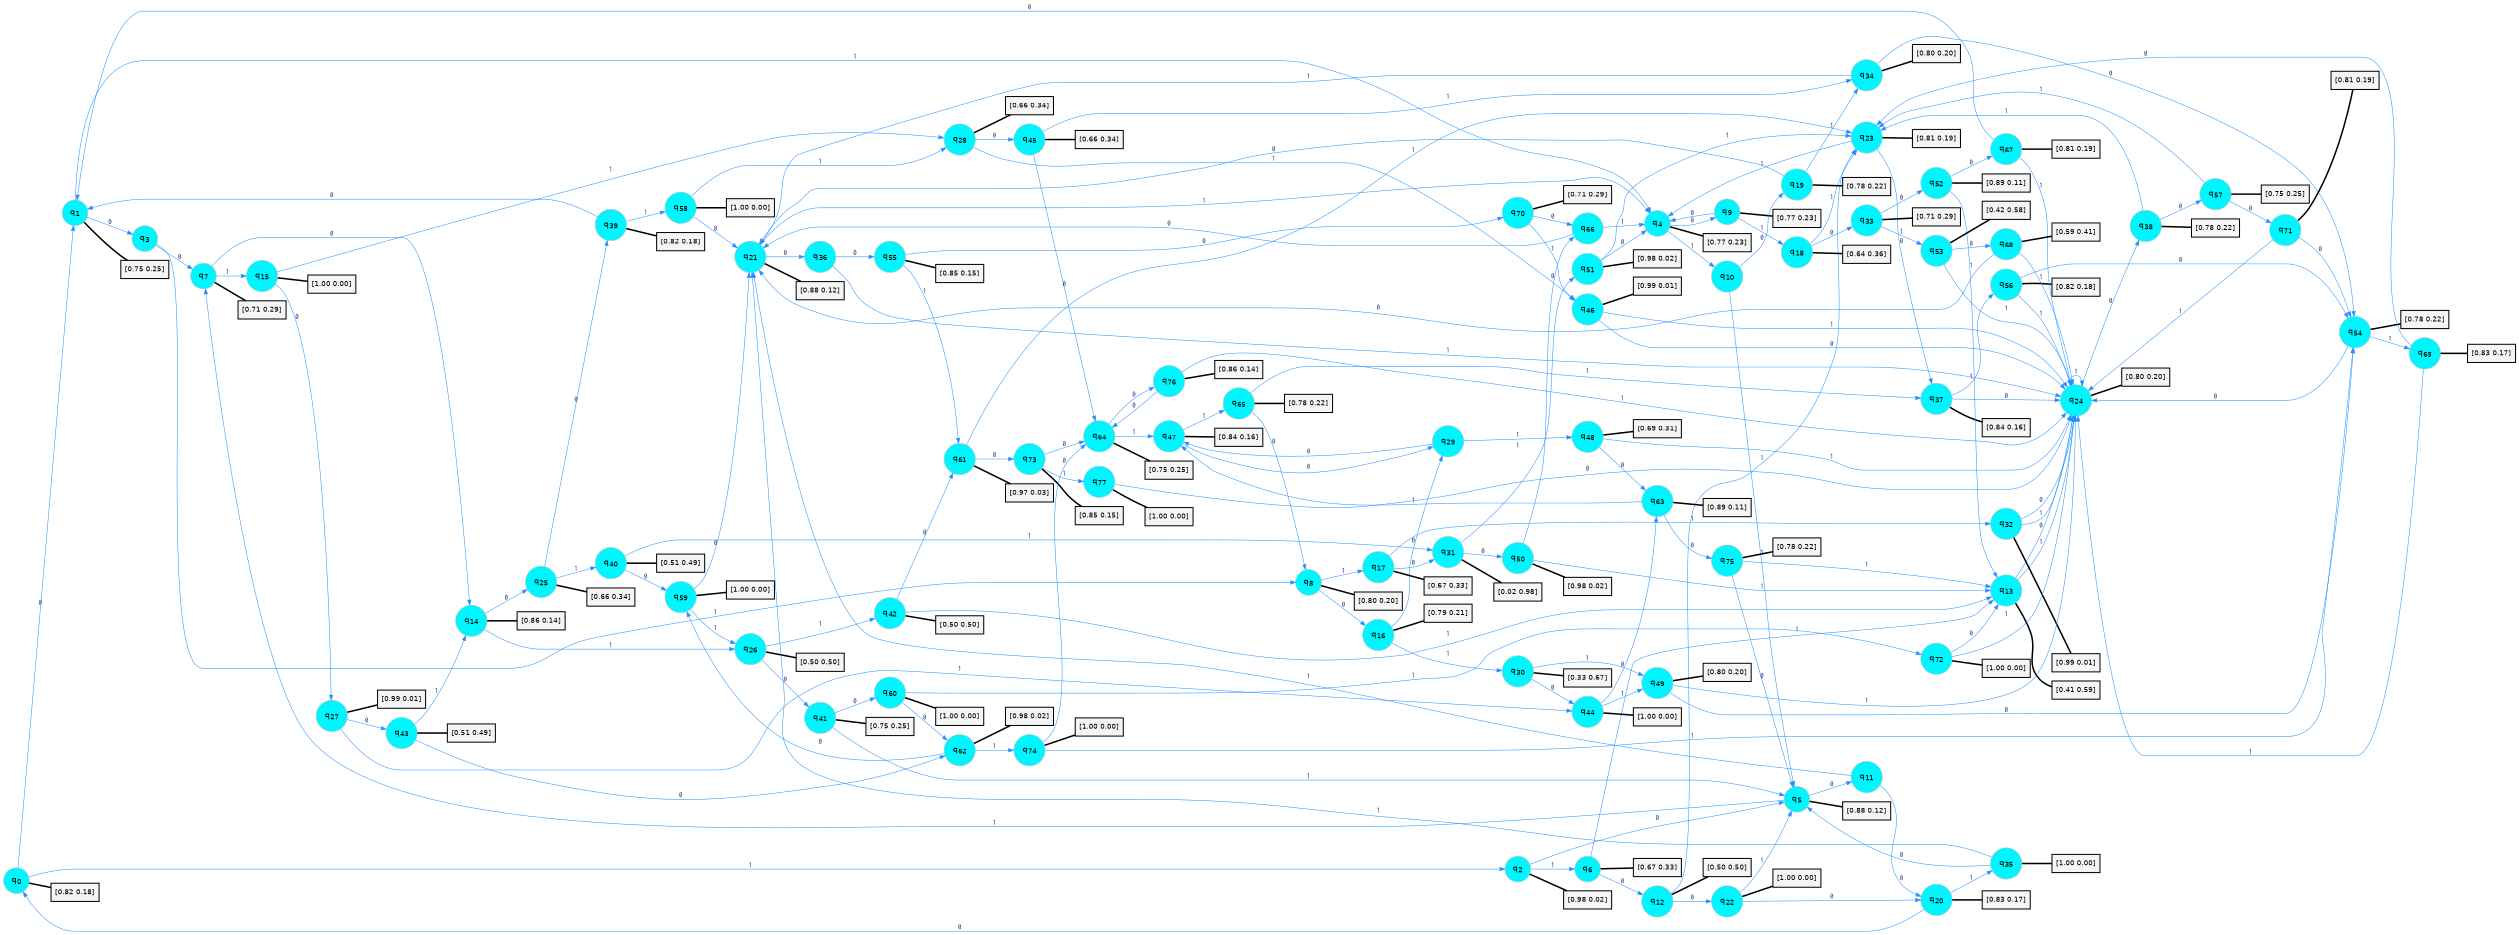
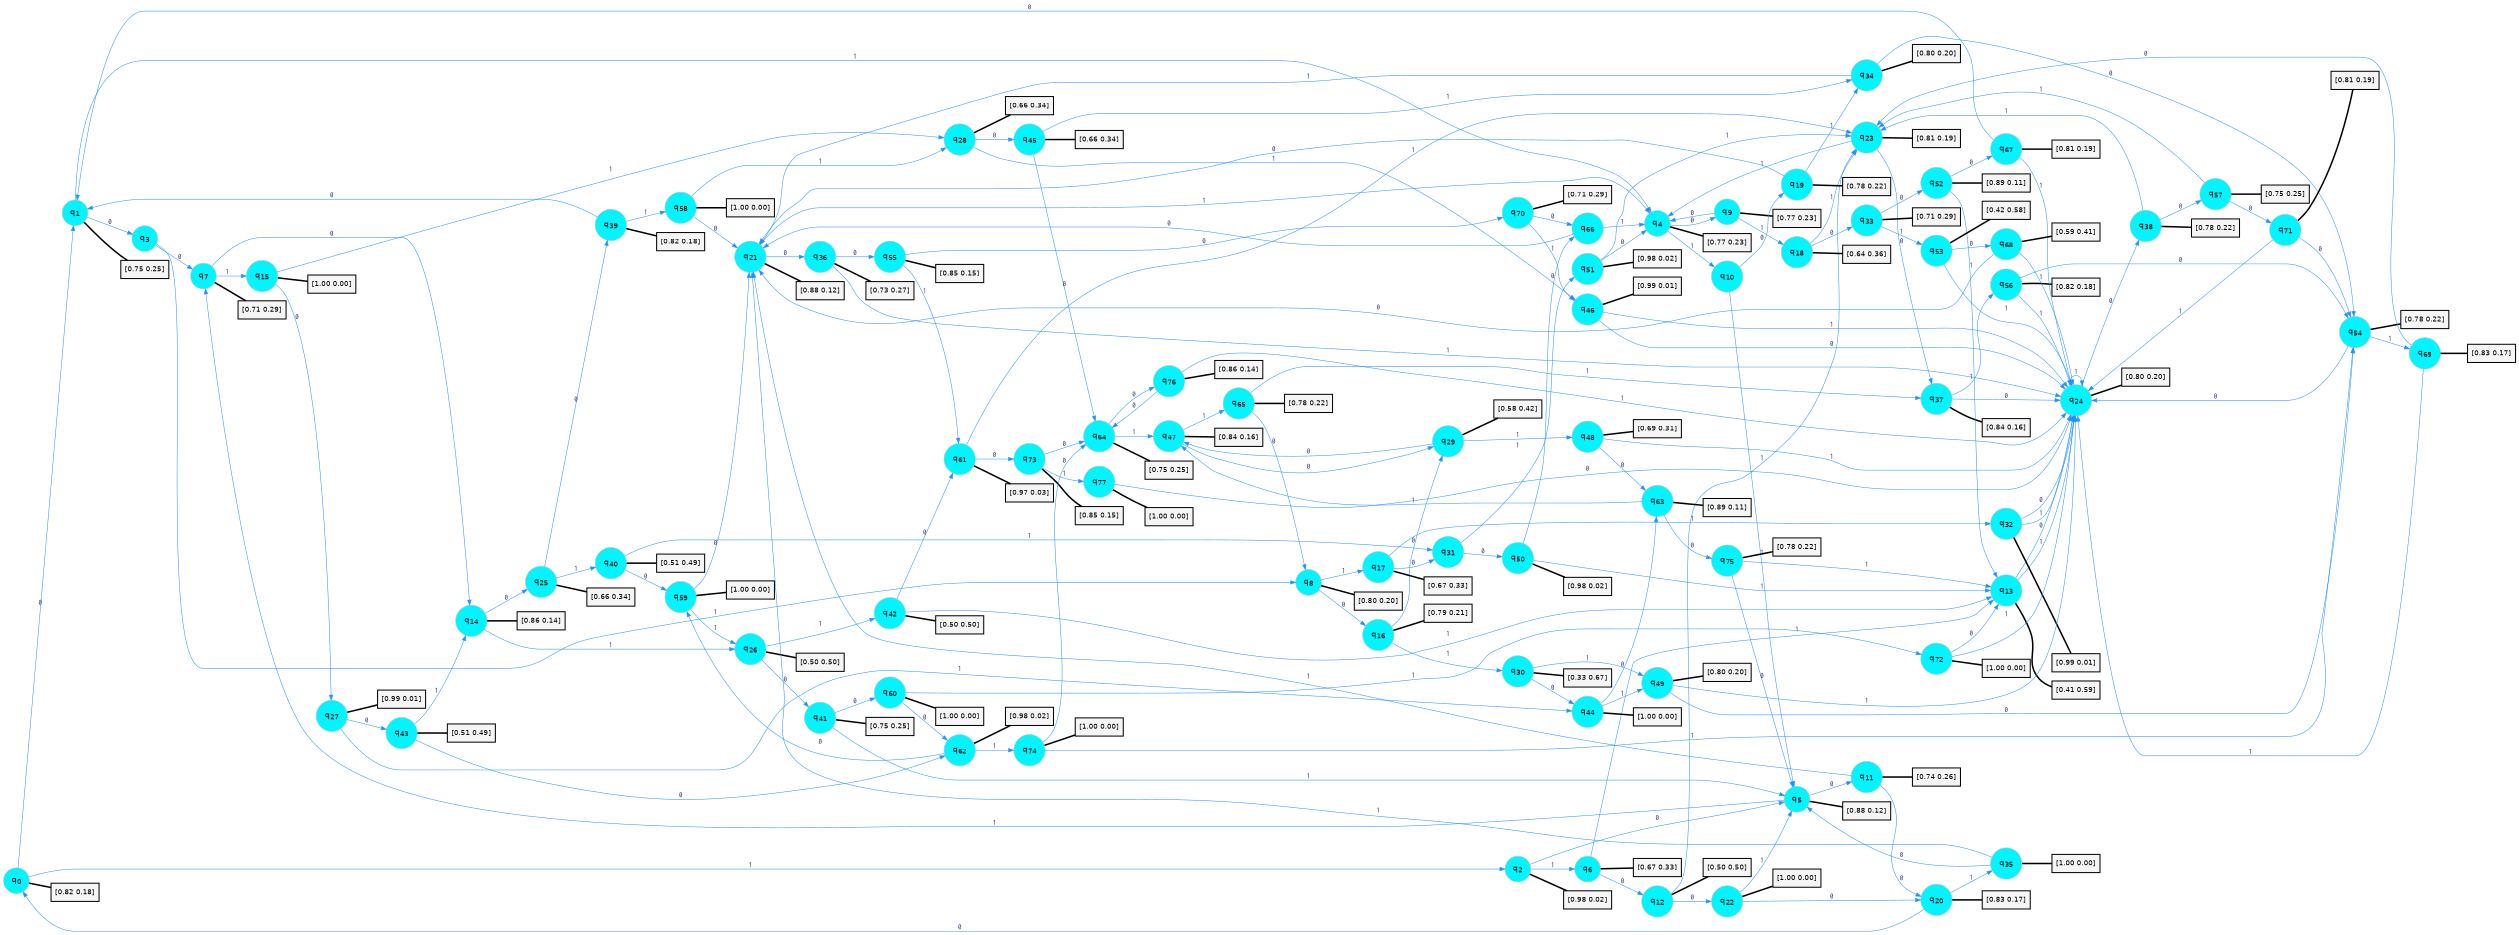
node "[0.73 0.27]": added
node "[0.58 0.42]": added
node "[0.02 0.98]": removed
node "[0.74 0.26]": added
